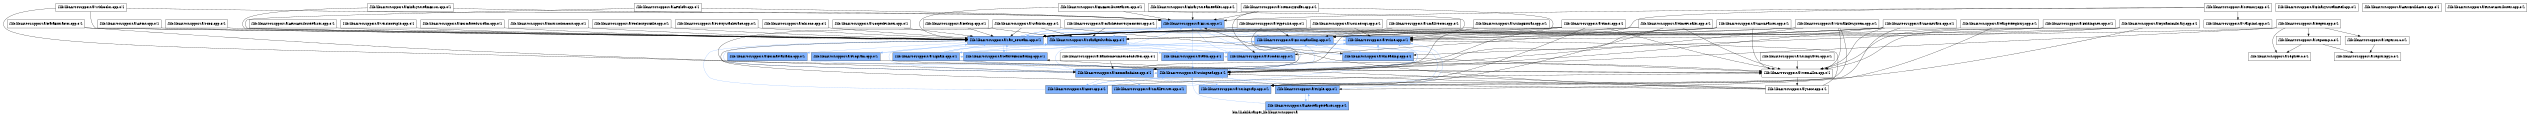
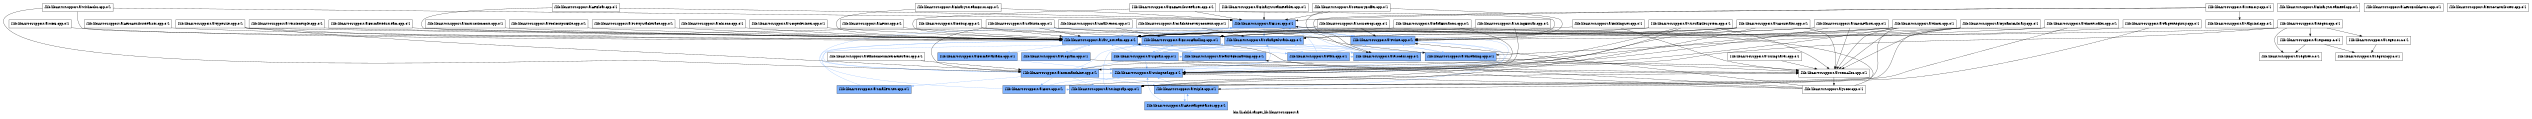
edge "{lib/libLLVMSupport.a(TimeProfiler.cpp.o)}" -> "{lib/libLLVMSupport.a(Twine.cpp.o)}": removed
edge "{lib/libLLVMSupport.a(Error.cpp.o)}" -> "{lib/libLLVMSupport.a(Process.cpp.o)}": reversed
